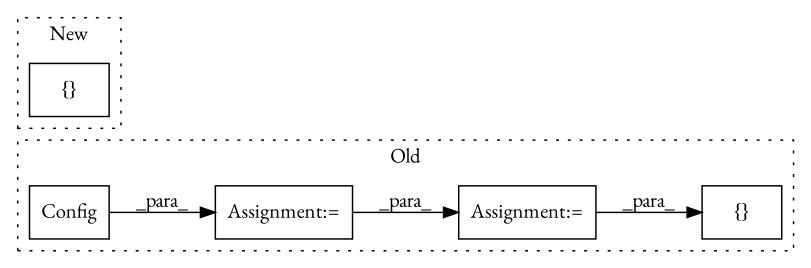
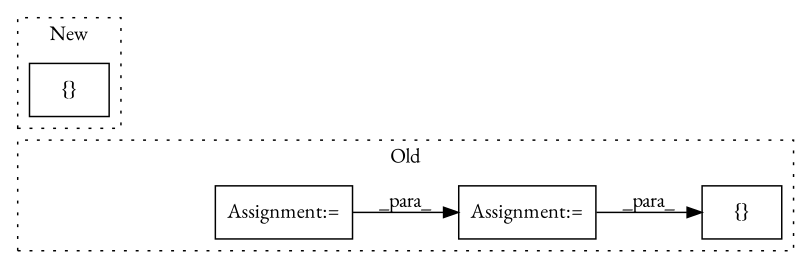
node "Config": removed
